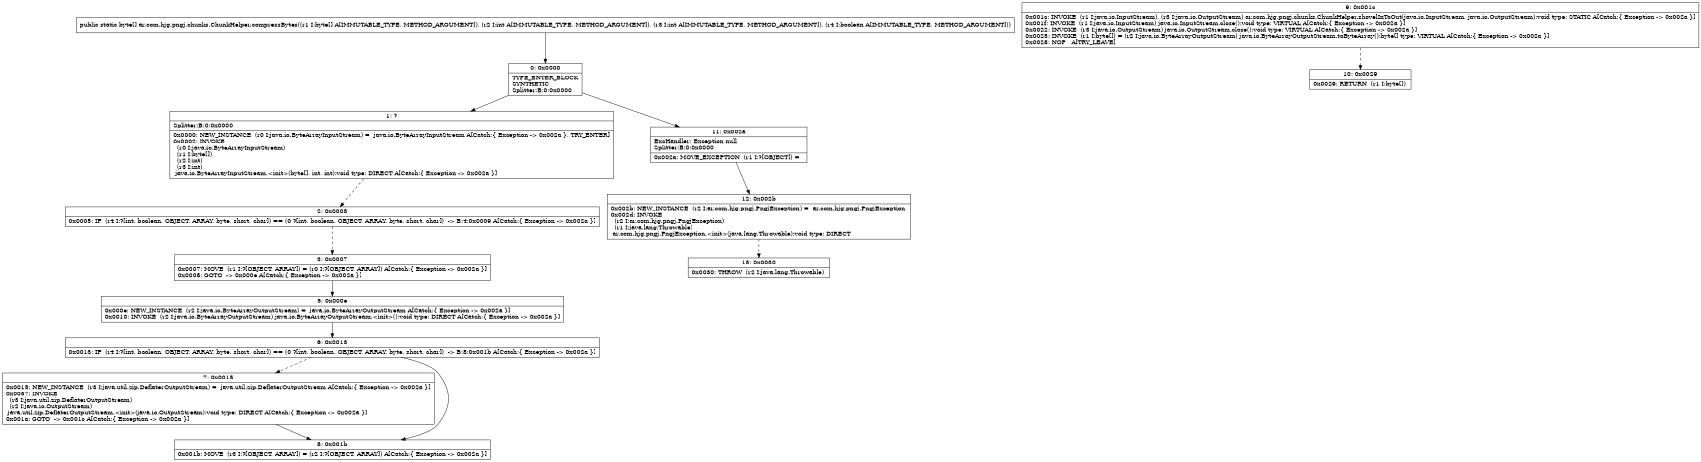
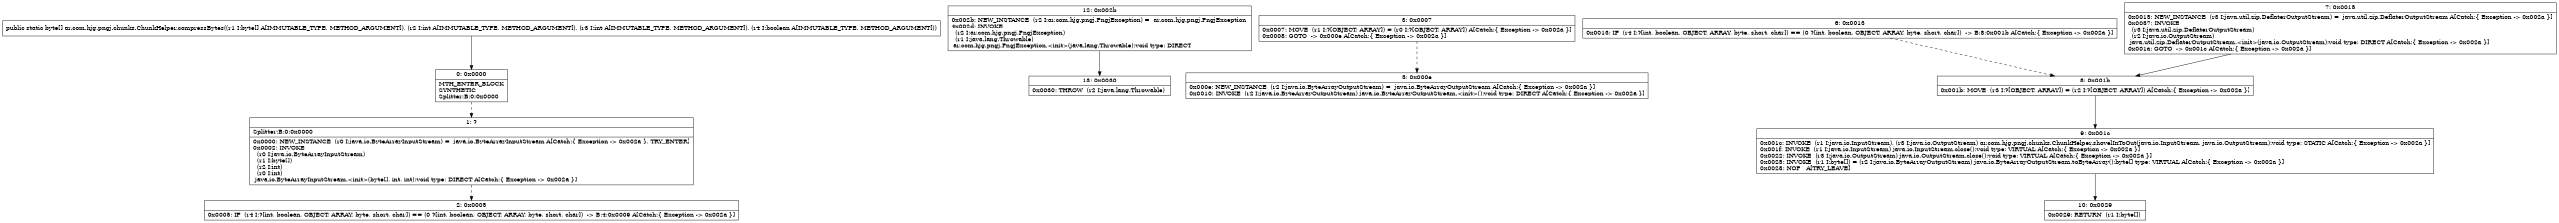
edge "9: 0x001c" -> "10: 0x0029": style dashed -> solid
node "0: 0x0000": text "TYPE_ENTER_BLOCK" -> "MTH_ENTER_BLOCK"
edge "0: 0x0000" -> "1: ?": style solid -> dashed
edge "8: 0x001b" -> "9: 0x001c": added
node "11: 0x002a": removed
node "1: ?": text "(r3 I:int)" -> "(r0 I:int)"
node "12: 0x002b": text "0x002d: INVOKE" -> "4x002d: INVOKE"
edge "2: 0x0005" -> "3: 0x0007": removed
edge "12: 0x002b" -> "13: 0x0030": style dashed -> solid
edge "3: 0x0007" -> "5: 0x000e": style solid -> dashed
edge "5: 0x000e" -> "6: 0x0013": removed
edge "6: 0x0013" -> "7: 0x0015": removed
edge "6: 0x0013" -> "8: 0x001b": style solid -> dashed
